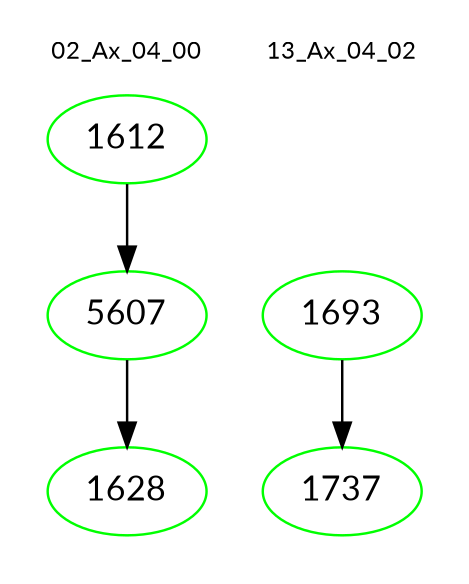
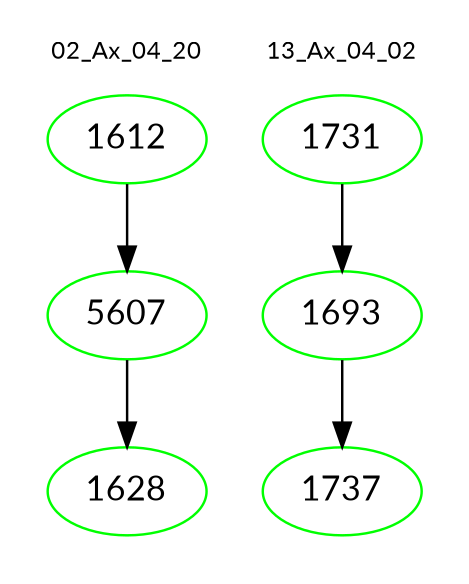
cluster "02_Ax_04_00": label "02_Ax_04_00" -> "02_Ax_04_20"
node "1731": added
